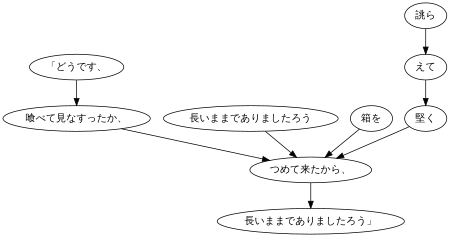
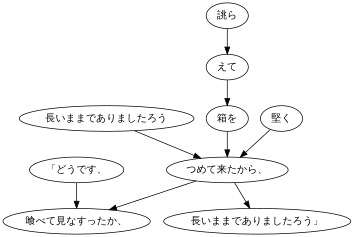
edge "えて" -> "堅く": now "えて" -> "箱を"
edge "喰べて見なすったか、" -> "つめて来たから、": reversed
